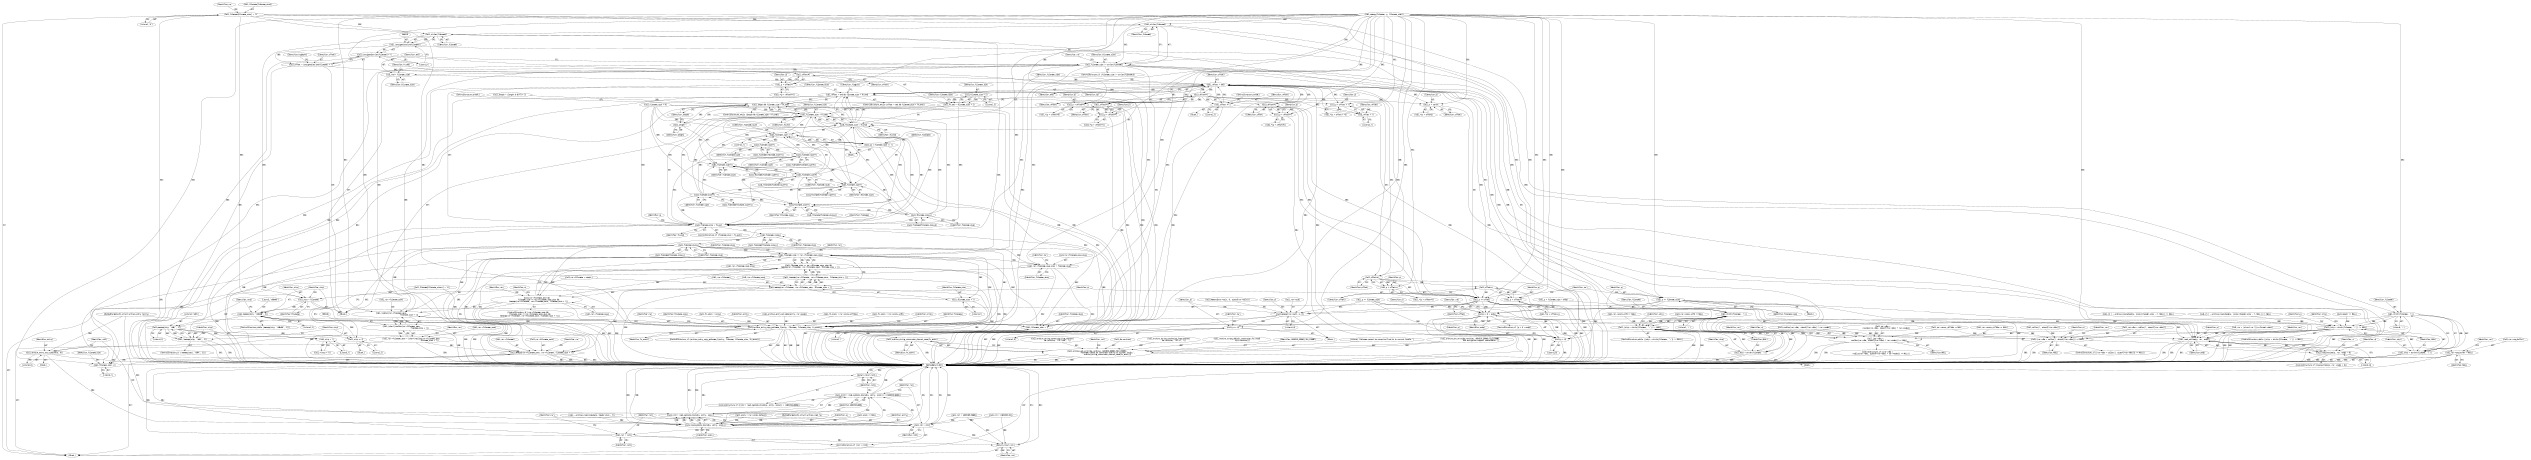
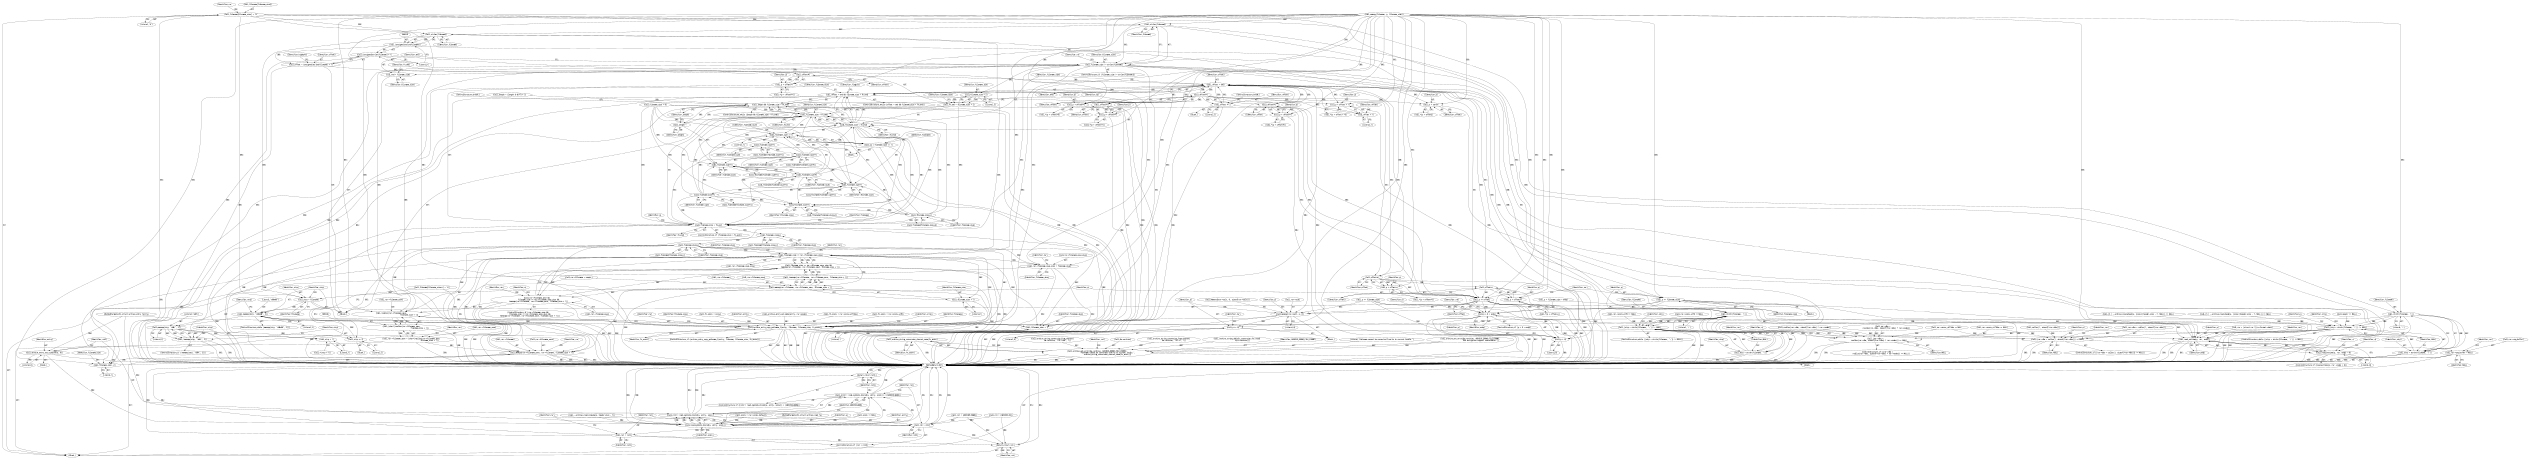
edge "(Call,filename_size != strlen(filename))" -> "(Call,filename_size * 2)": added, label "DDG:"
edge "(Call,end = filename_size)" -> "(Call,offset < end)": removed, label "DDG:"
edge "(Call,strp + 1)" -> "(Call,*(strp + 1))": removed, label "AST:"
